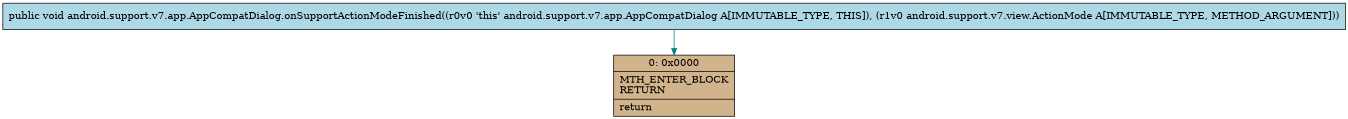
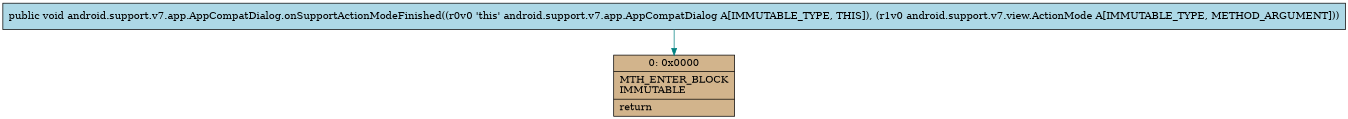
node "0: 0x0000": text "RETURN" -> "IMMUTABLE"
